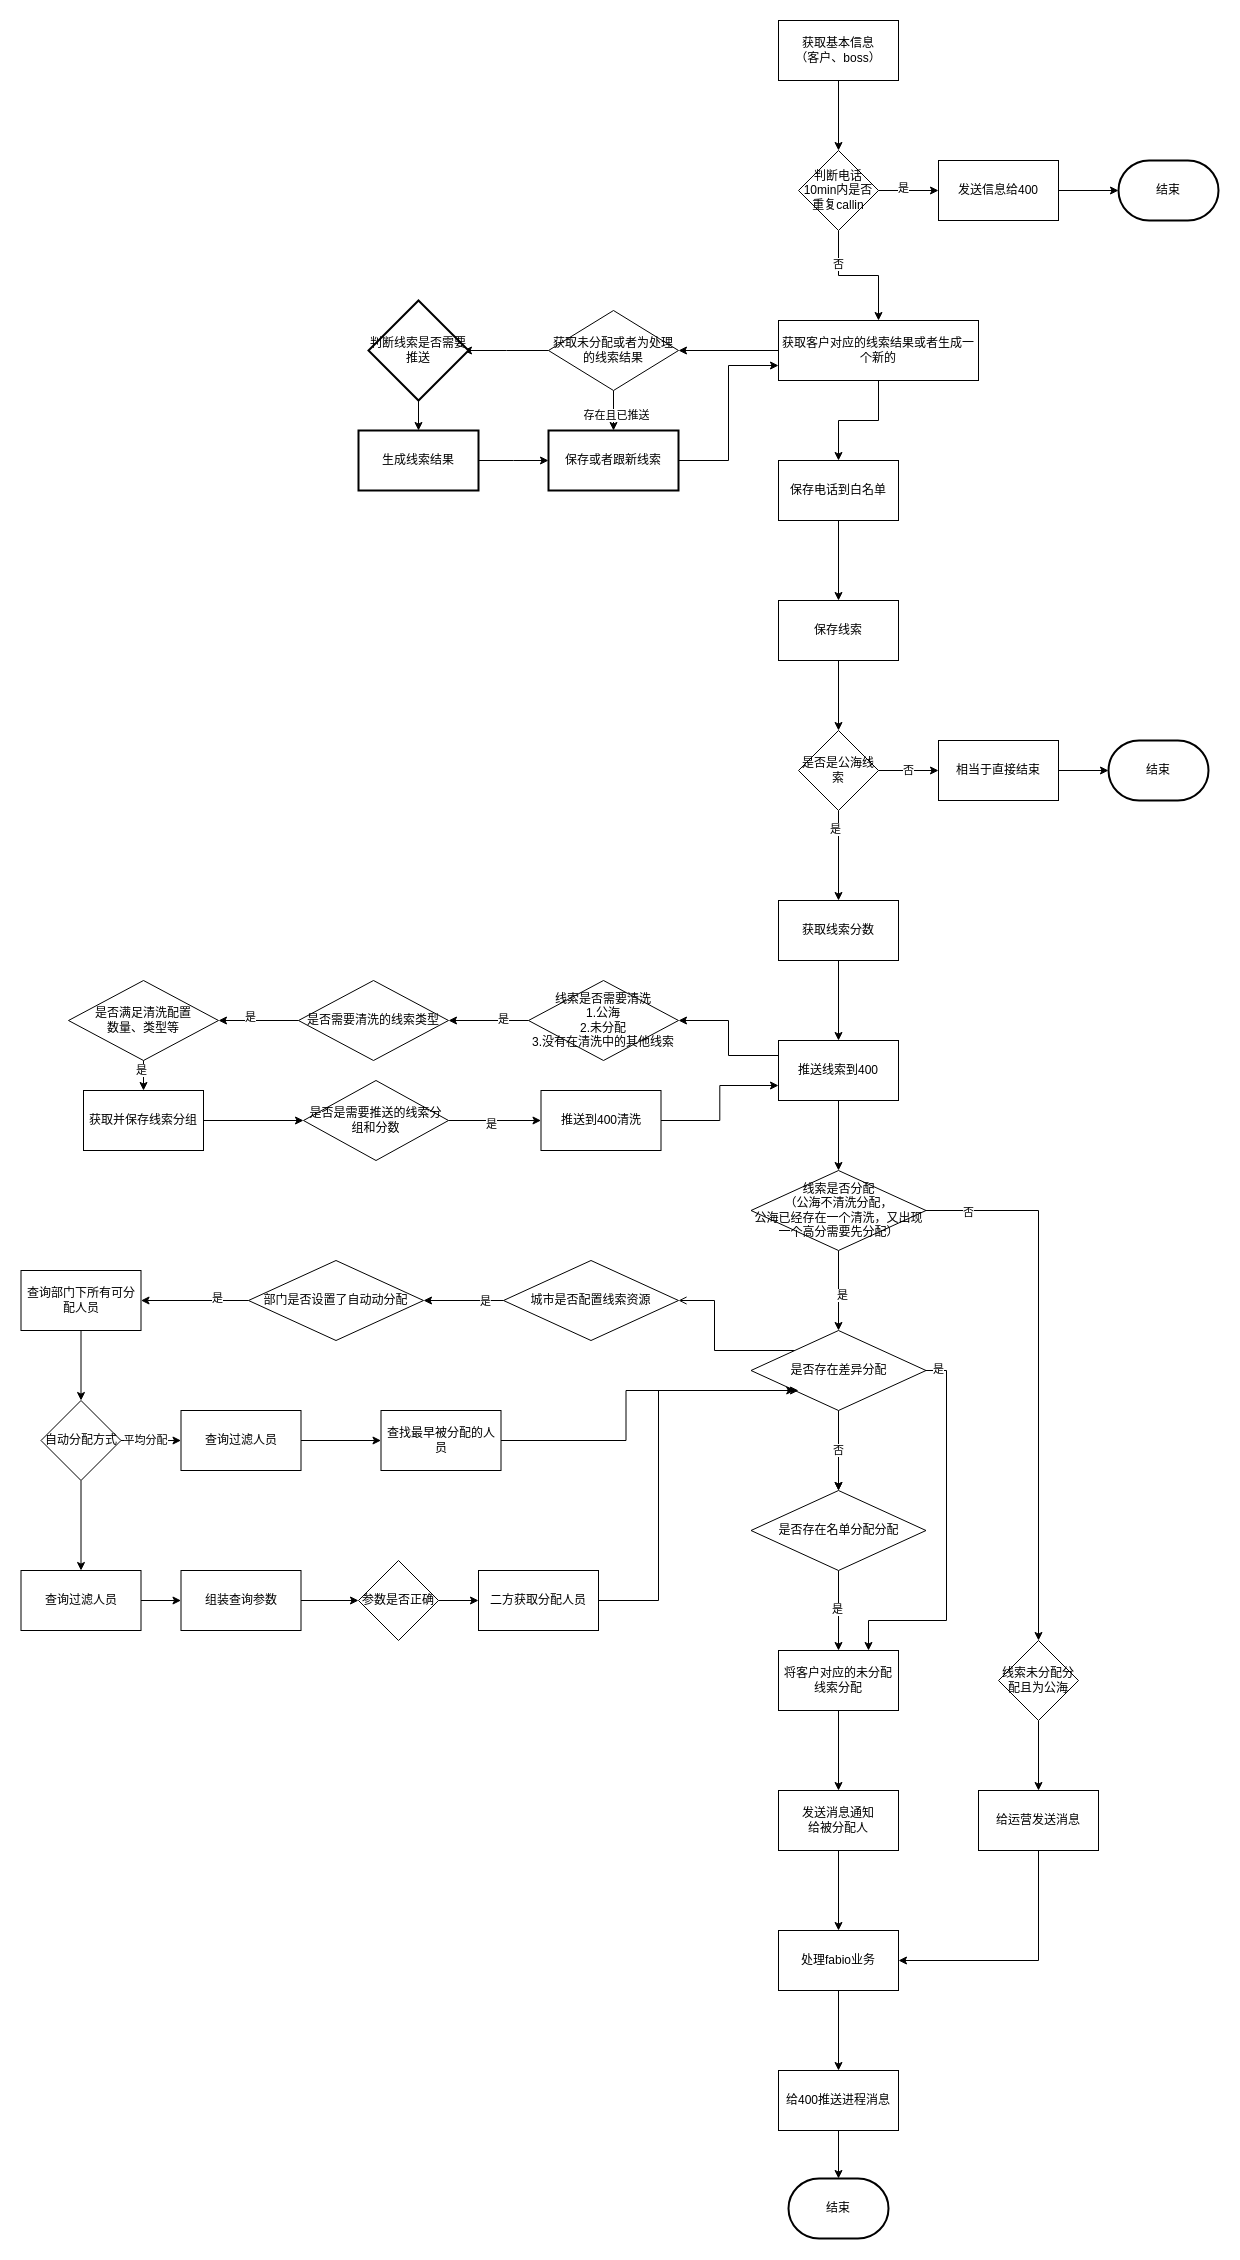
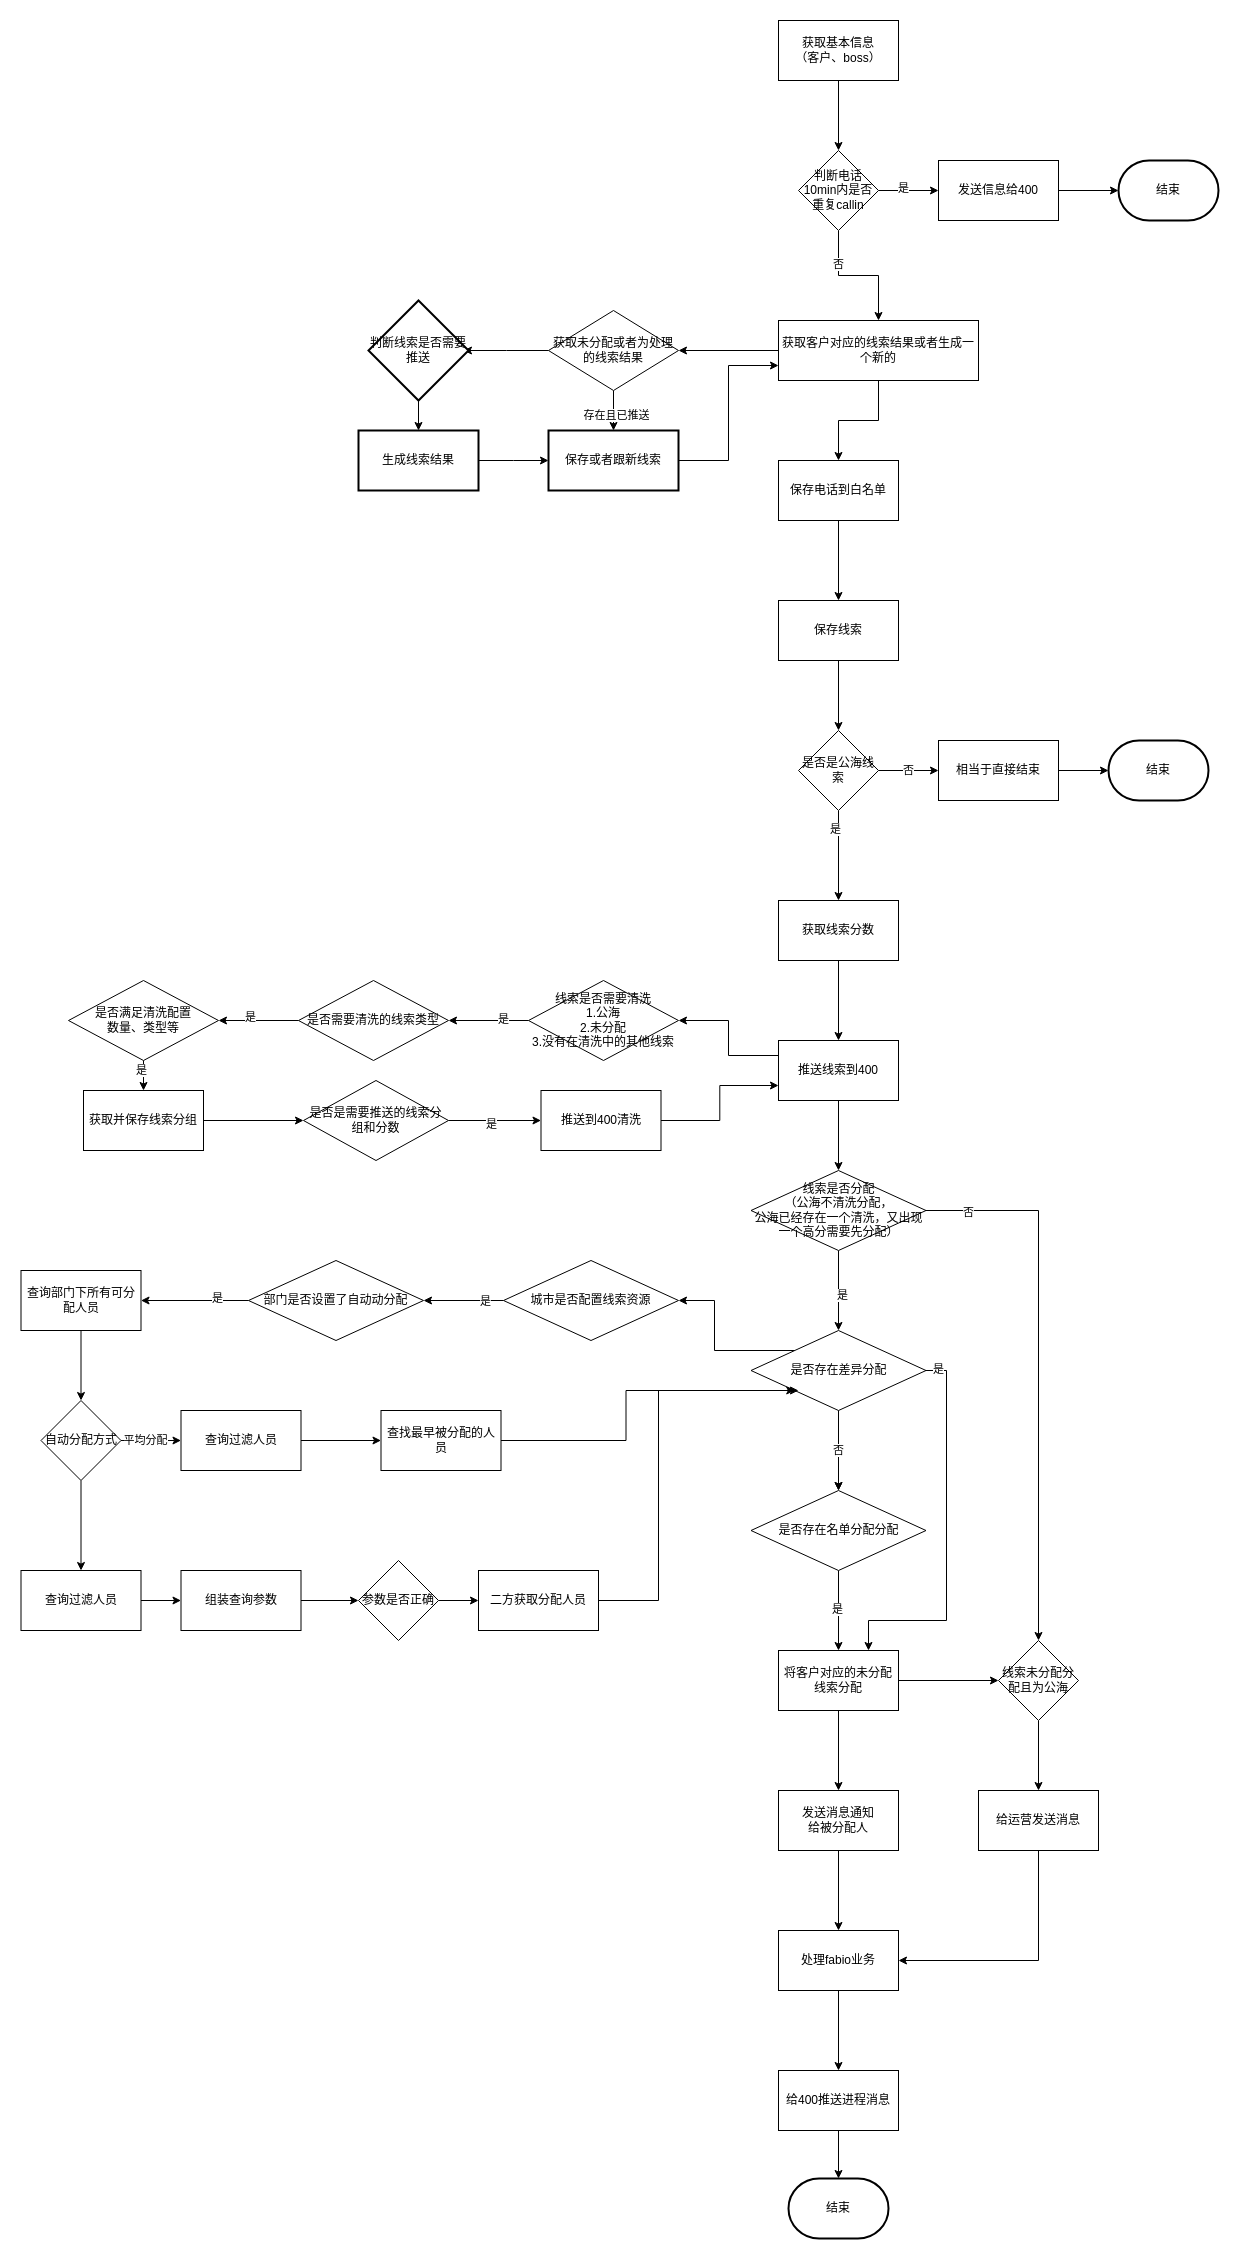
edge "是否存在差异分配" -> "城市是否配置线索资源": arrowhead open -> classic
edge "将客户对应的未分配线索分配" -> "线索未分配分配且为公海": added
